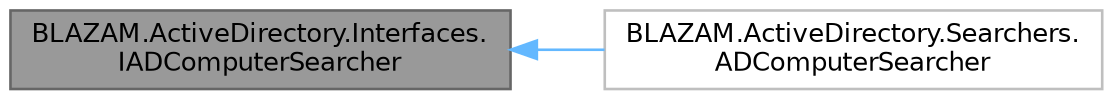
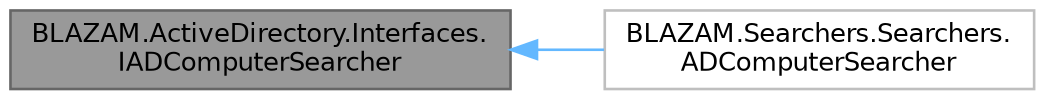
node "BLAZAM.ActiveDirectory.Searchers. ADComputerSearcher": label "BLAZAM.ActiveDirectory.Searchers. ADComputerSearcher" -> "BLAZAM.Searchers.Searchers. ADComputerSearcher"
